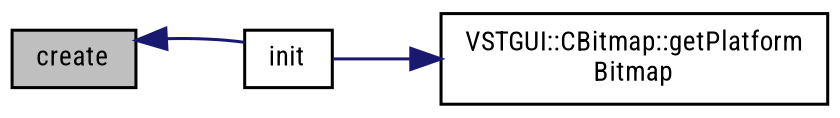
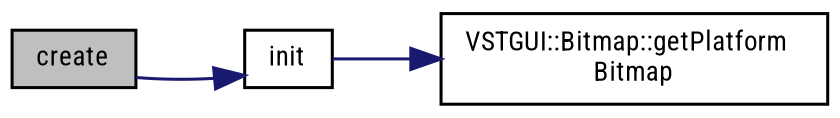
edge "init" -> "create": reversed
node "VSTGUI::CBitmap::getPlatform Bitmap": label "VSTGUI::CBitmap::getPlatform Bitmap" -> "VSTGUI::Bitmap::getPlatform Bitmap"
